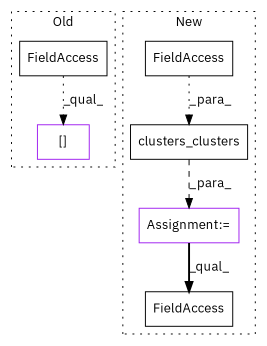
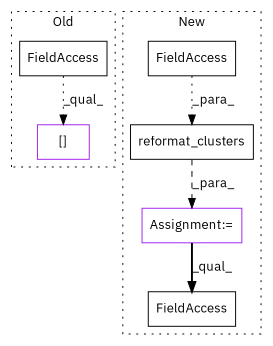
node "clusters_clusters": label "clusters_clusters" -> "reformat_clusters"
